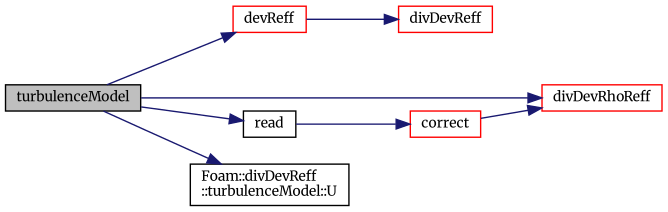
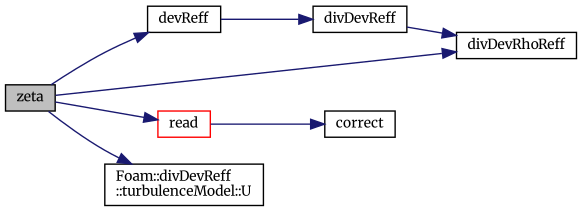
node "devReff": color red -> black
node "divDevReff": color red -> black
node "turbulenceModel": label "turbulenceModel" -> "zeta"
node "divDevRhoReff": color red -> black
edge "correct" -> "divDevRhoReff": now "divDevReff" -> "divDevRhoReff"
node "read": color black -> red
node "correct": color red -> black
